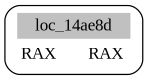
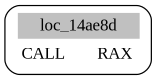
node "loc_14ae8d": text "RAX       RAX" -> "CALL       RAX"
